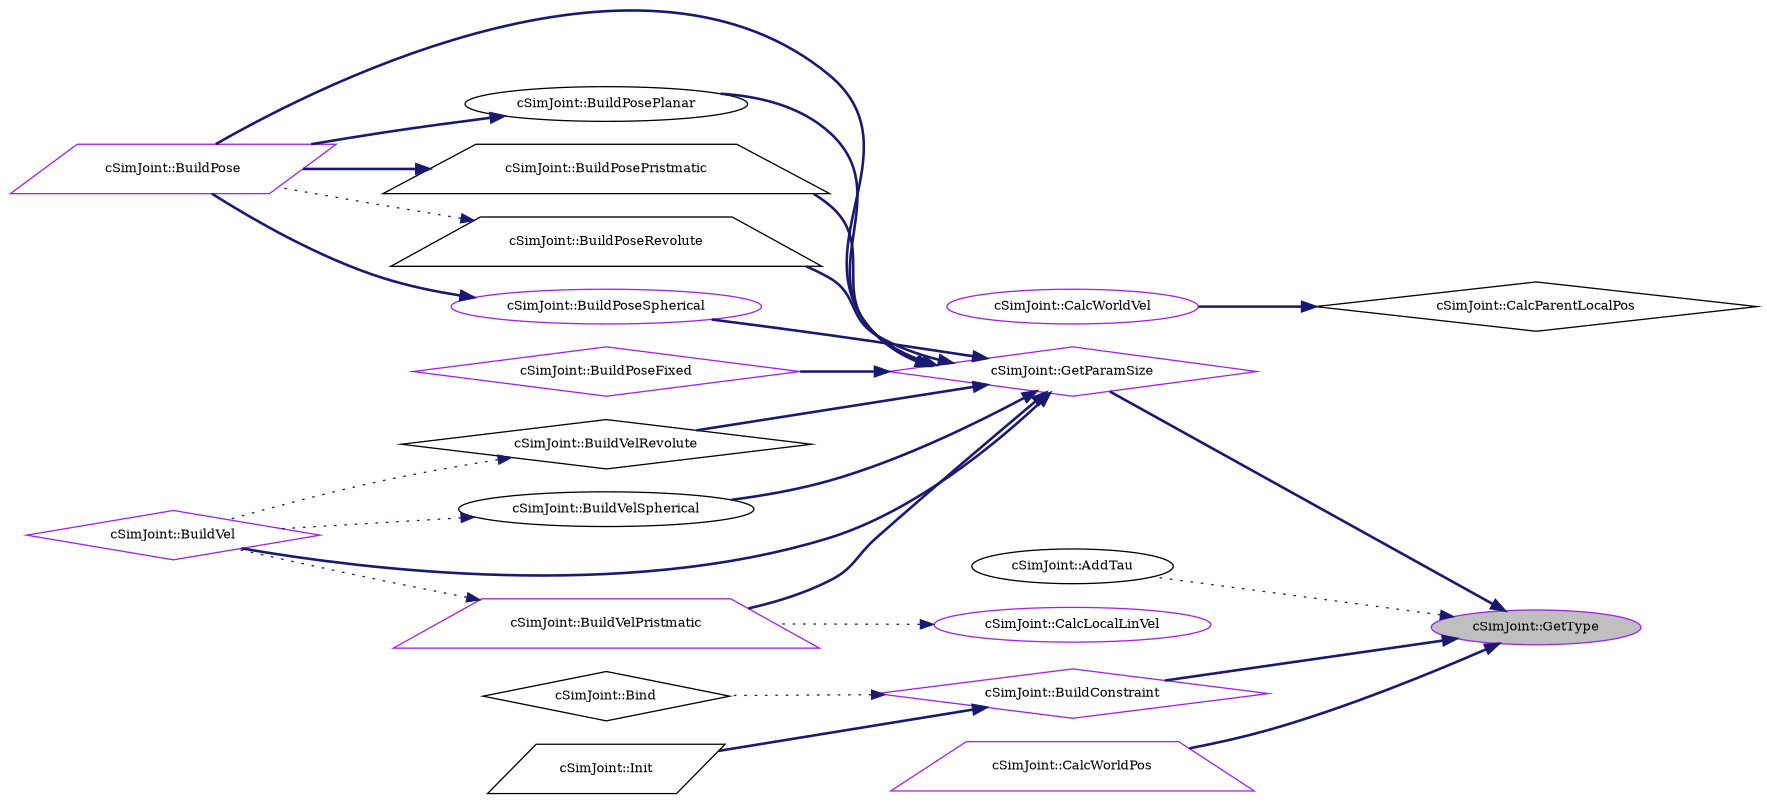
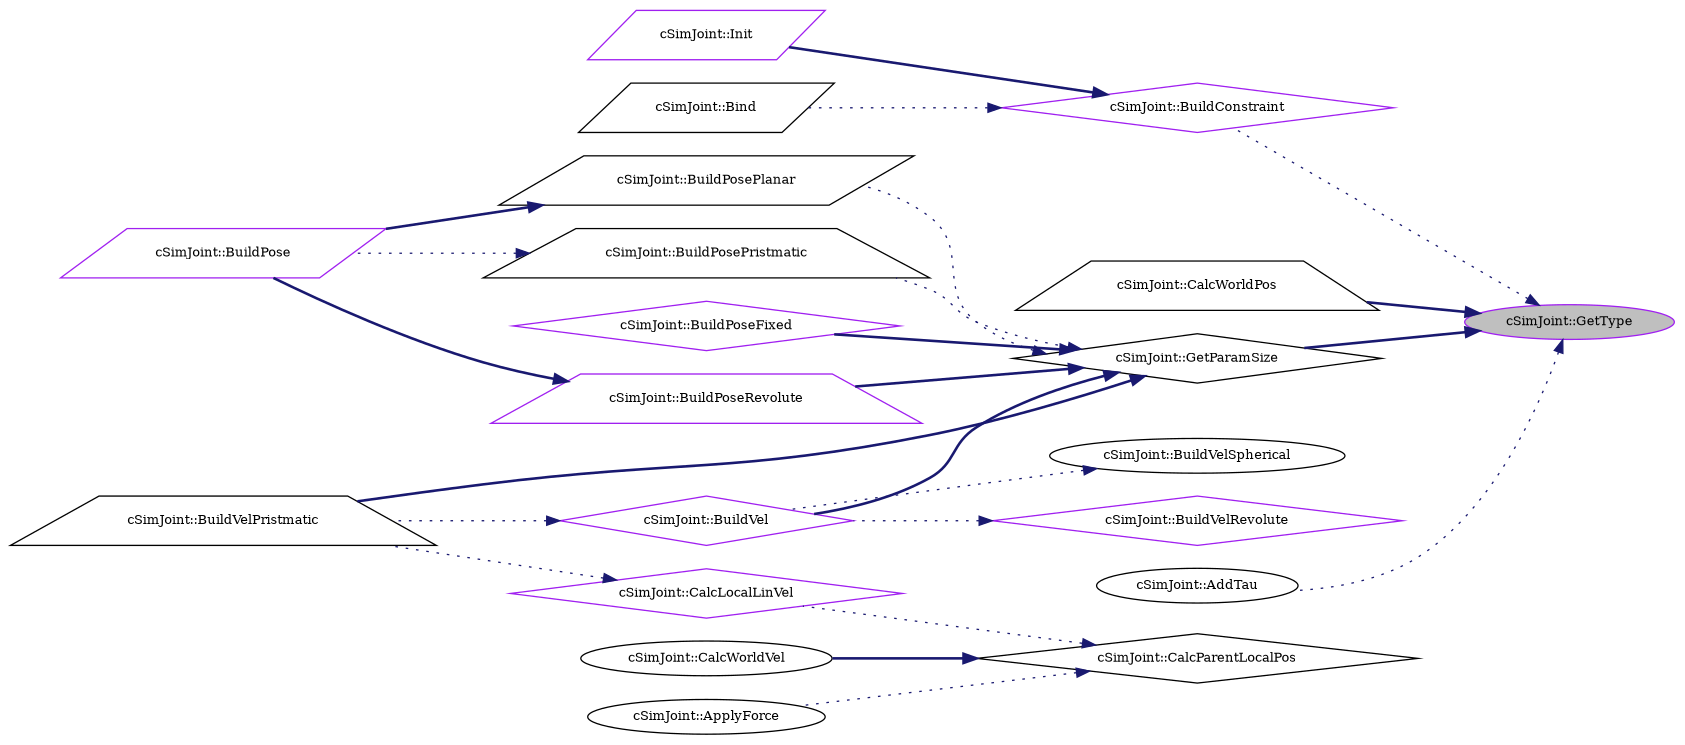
edge "cSimJoint::BuildPose" -> "cSimJoint::GetParamSize": removed
node "cSimJoint::BuildPosePlanar": shape ellipse -> parallelogram
edge "cSimJoint::BuildPose" -> "cSimJoint::BuildPosePristmatic": style bold -> dotted
edge "cSimJoint::BuildPosePlanar" -> "cSimJoint::GetParamSize": style bold -> dotted
edge "cSimJoint::BuildPose" -> "cSimJoint::BuildPoseRevolute": style dotted -> bold
node "cSimJoint::BuildPoseRevolute": color black -> purple
edge "cSimJoint::BuildPosePristmatic" -> "cSimJoint::GetParamSize": style bold -> dotted
node "cSimJoint::BuildPoseSpherical": removed
node "cSimJoint::CalcWorldVel": color purple -> black
node "cSimJoint::GetParamSize": color purple -> black
edge "cSimJoint::BuildVelRevolute" -> "cSimJoint::GetParamSize": removed
node "cSimJoint::BuildVelRevolute": color black -> purple
edge "cSimJoint::BuildVelSpherical" -> "cSimJoint::GetParamSize": removed
edge "cSimJoint::BuildVel" -> "cSimJoint::BuildVelPristmatic": reversed
node "cSimJoint::BuildVelPristmatic": color purple -> black
edge "cSimJoint::CalcLocalLinVel" -> "cSimJoint::CalcParentLocalPos": added
node "cSimJoint::CalcLocalLinVel": shape ellipse -> diamond
edge "cSimJoint::BuildConstraint" -> "cSimJoint::GetType": style bold -> dotted
node "cSimJoint::Bind": shape diamond -> parallelogram
node "cSimJoint::ApplyForce": added
node "cSimJoint::CalcWorldPos": color purple -> black
node "cSimJoint::Init": color black -> purple
